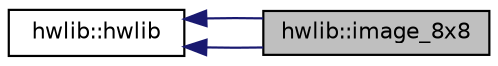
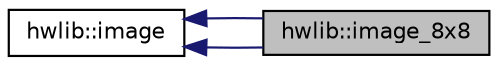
node "hwlib::hwlib": label "hwlib::hwlib" -> "hwlib::image"
